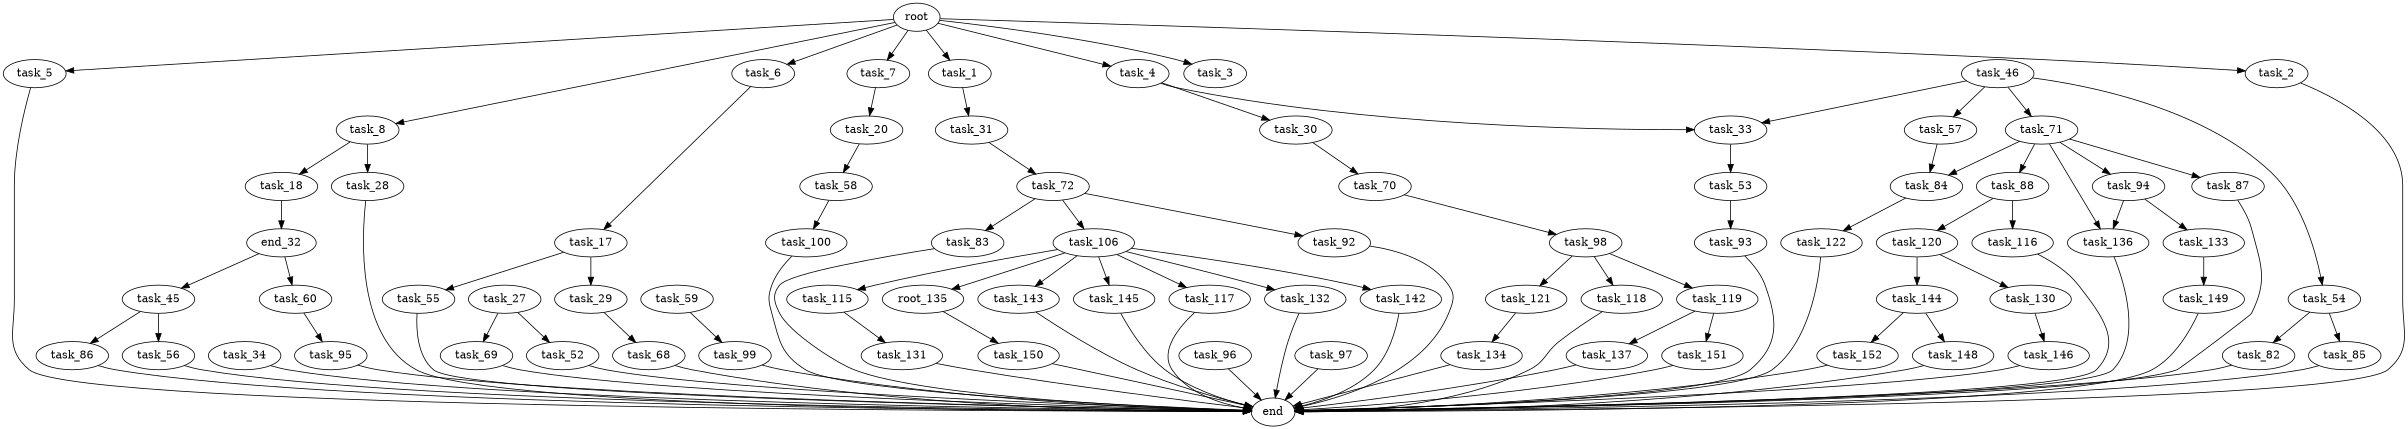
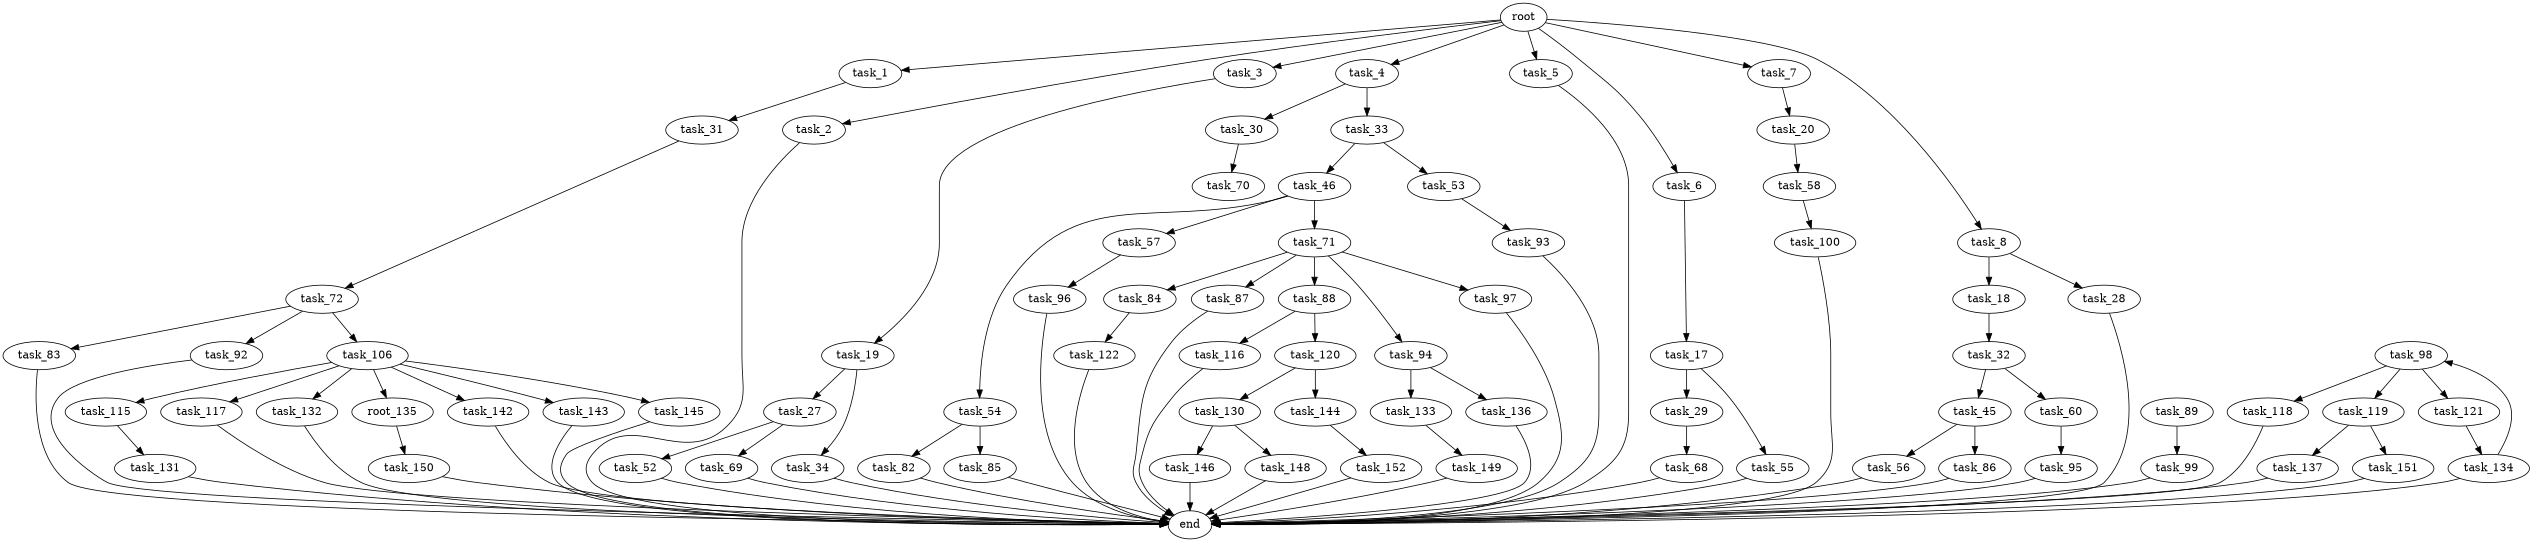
edge "task_46" -> "task_33": reversed
edge "task_57" -> "task_84": now "task_57" -> "task_96"
edge "task_71" -> "task_136": now "task_71" -> "task_97"
edge "task_70" -> "task_98": now "task_134" -> "task_98"
node "end_32": label "end_32" -> "task_32"
node "task_59": label "task_59" -> "task_89"
edge "task_144" -> "task_148": now "task_130" -> "task_148"
node "task_19": added
